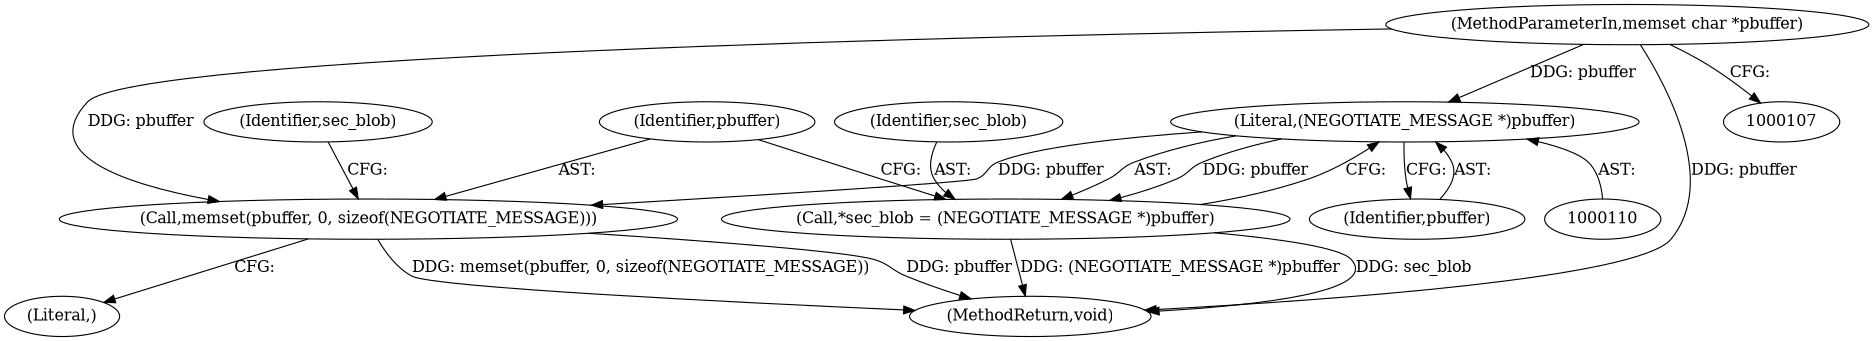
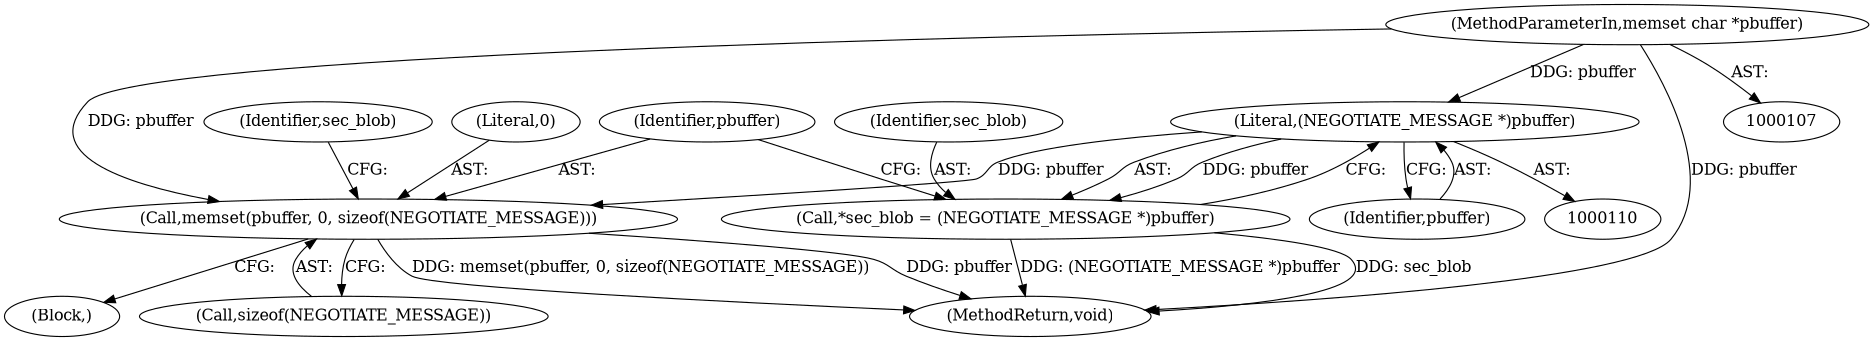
edge "(MethodParameterIn,memset char *pbuffer)" -> "1000107": label "CFG: " -> "AST: "
node "(Literal,0)": added
edge "1000110" -> "(Literal,(NEGOTIATE_MESSAGE *)pbuffer)": reversed
node "(Literal,)": label "(Literal,)" -> "(Block,)"
node "(Call,sizeof(NEGOTIATE_MESSAGE))": added
